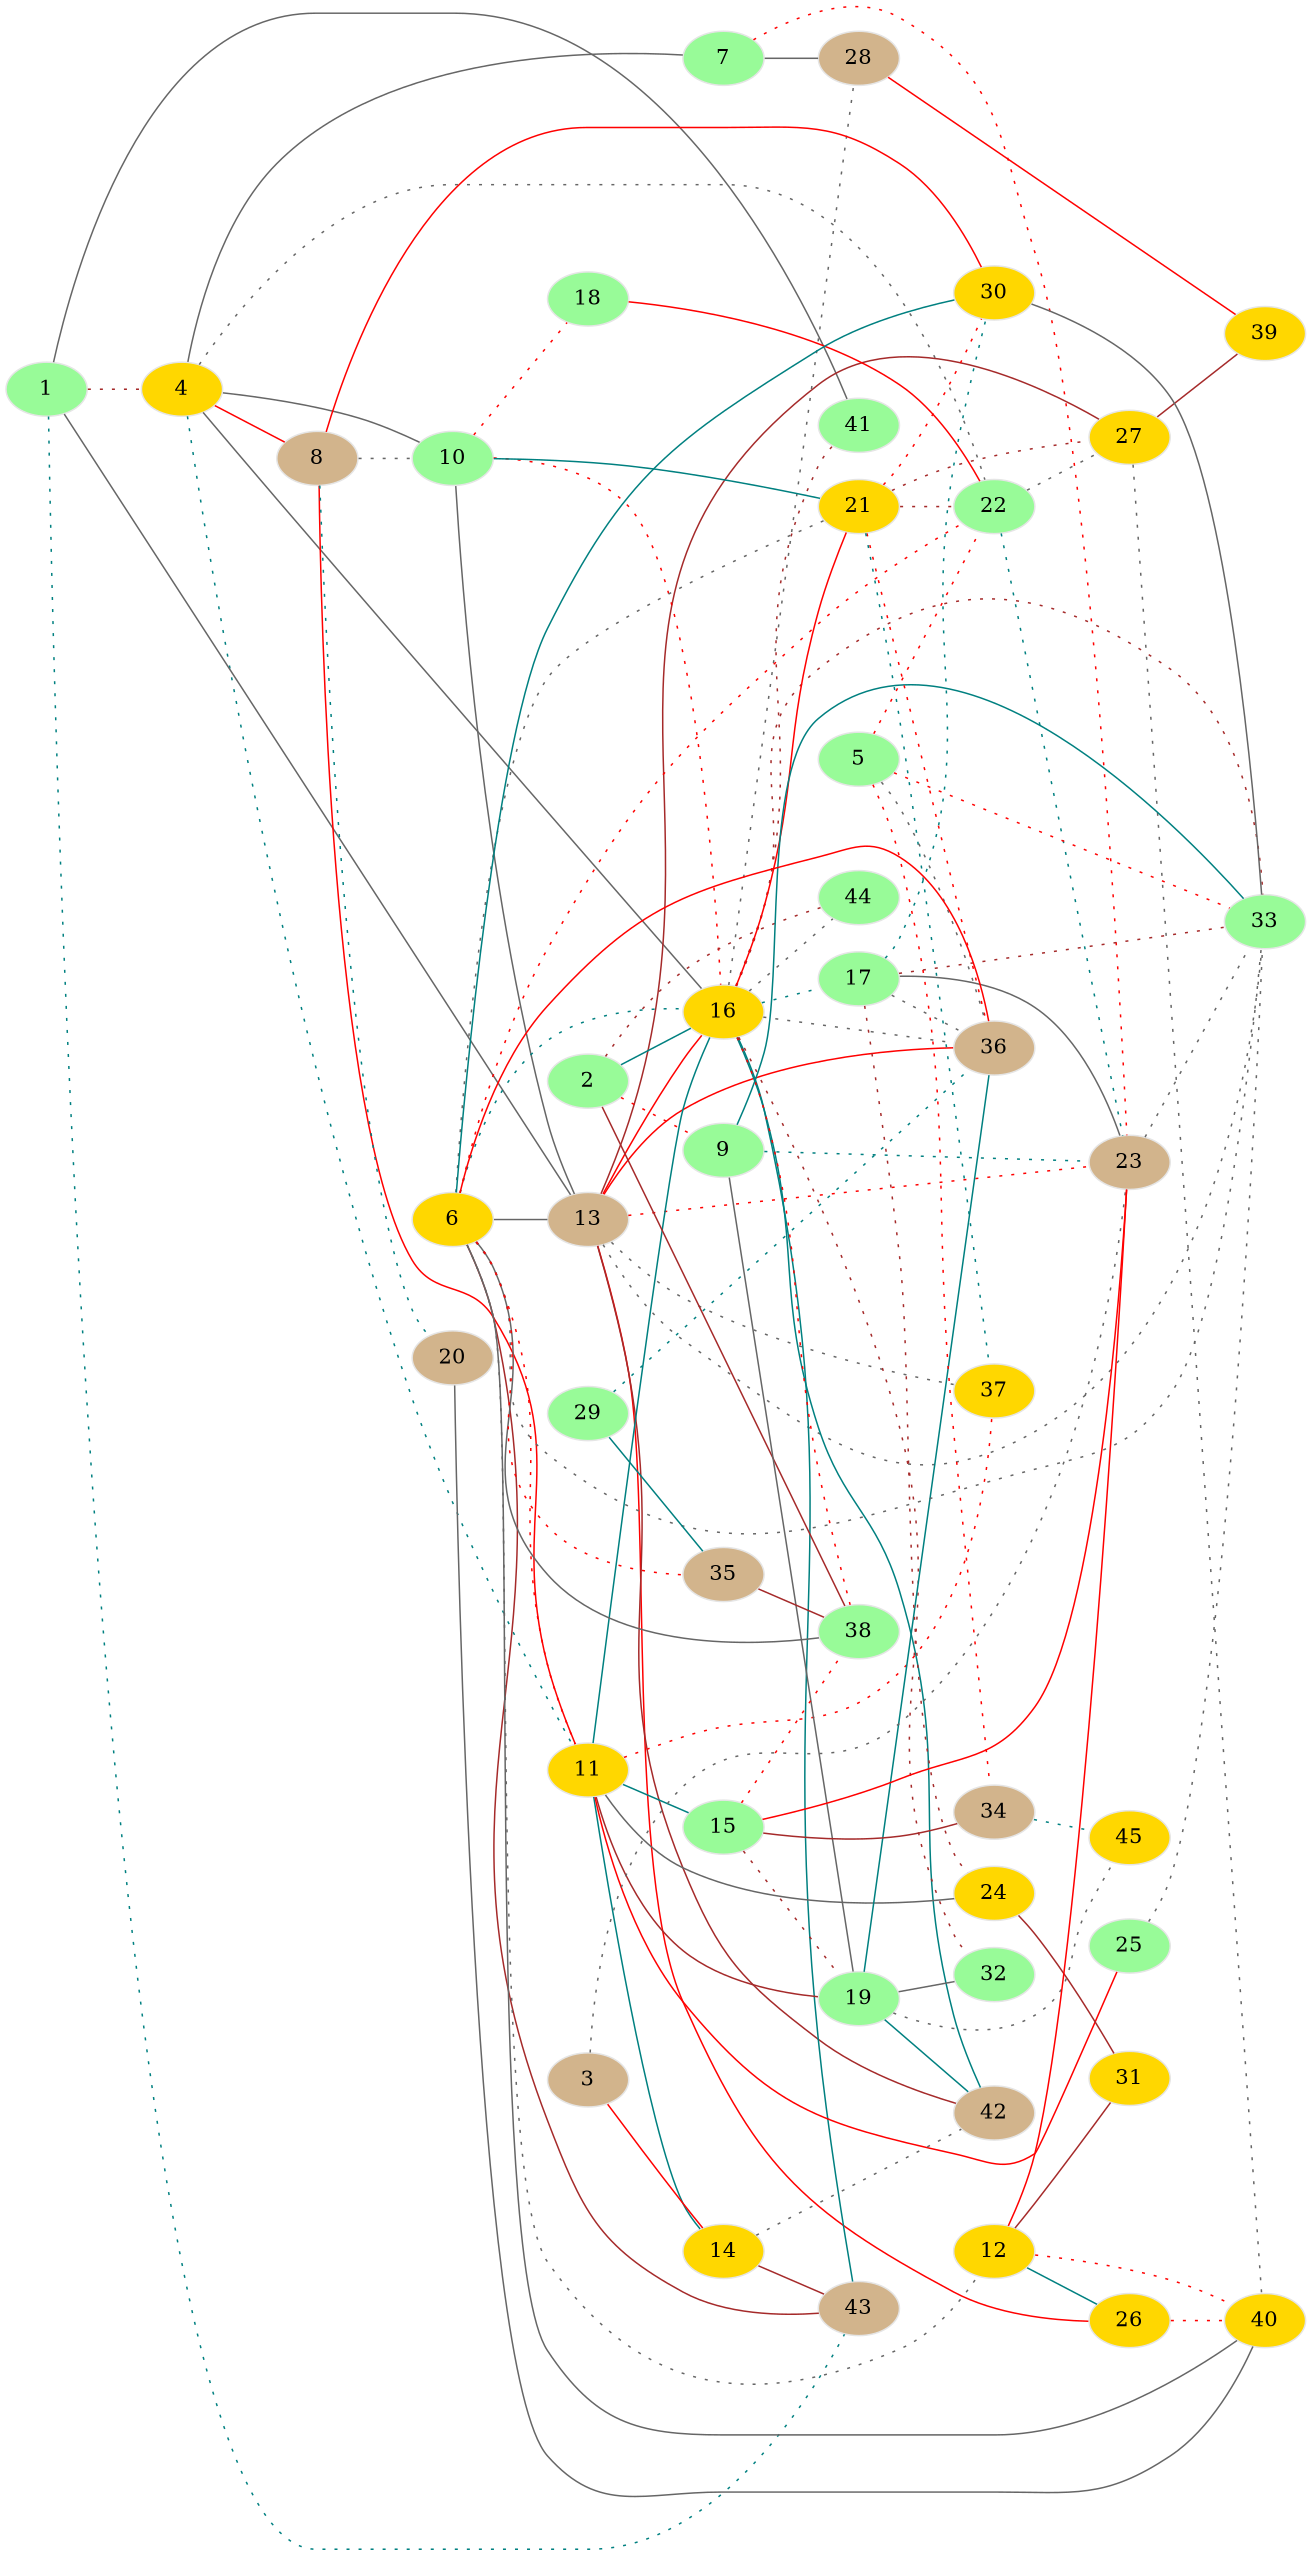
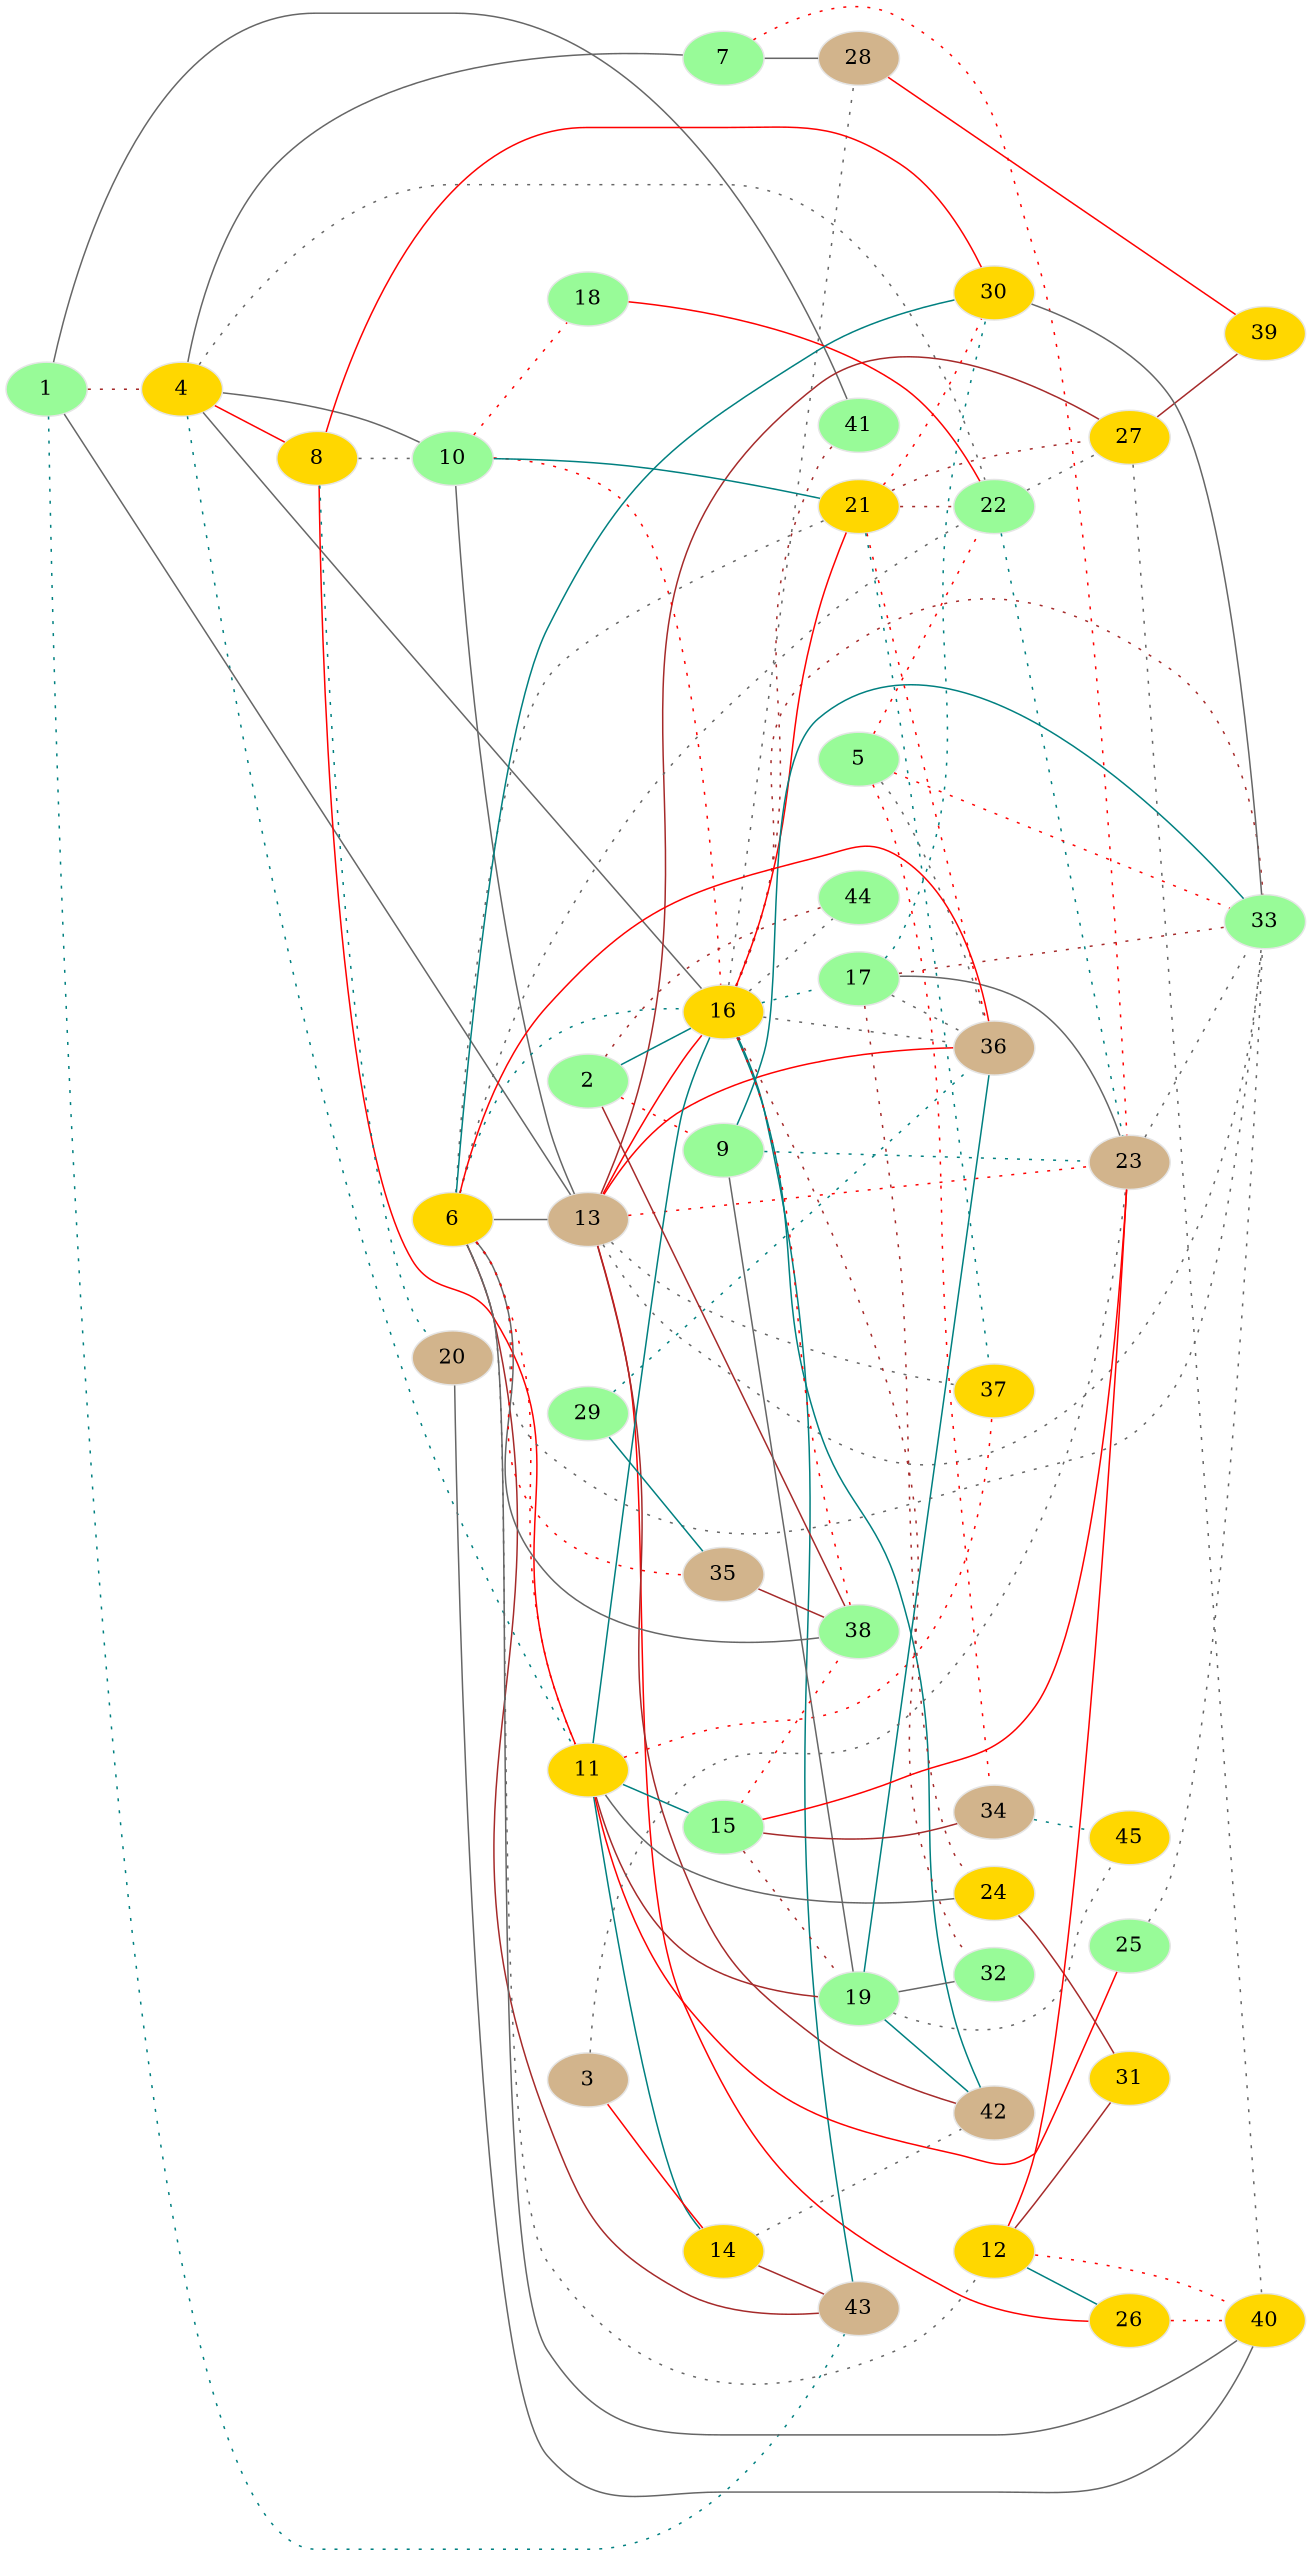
node "8": fillcolor tan -> gold
edge "22" -- "6": color red -> gray40
